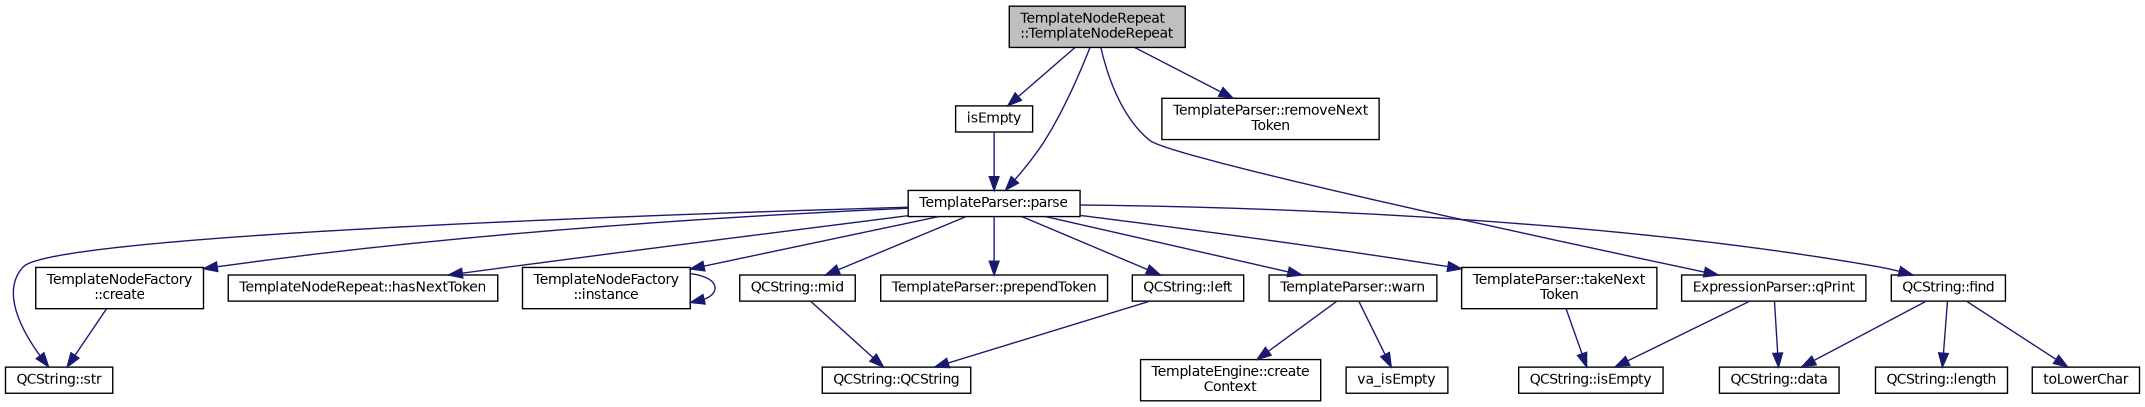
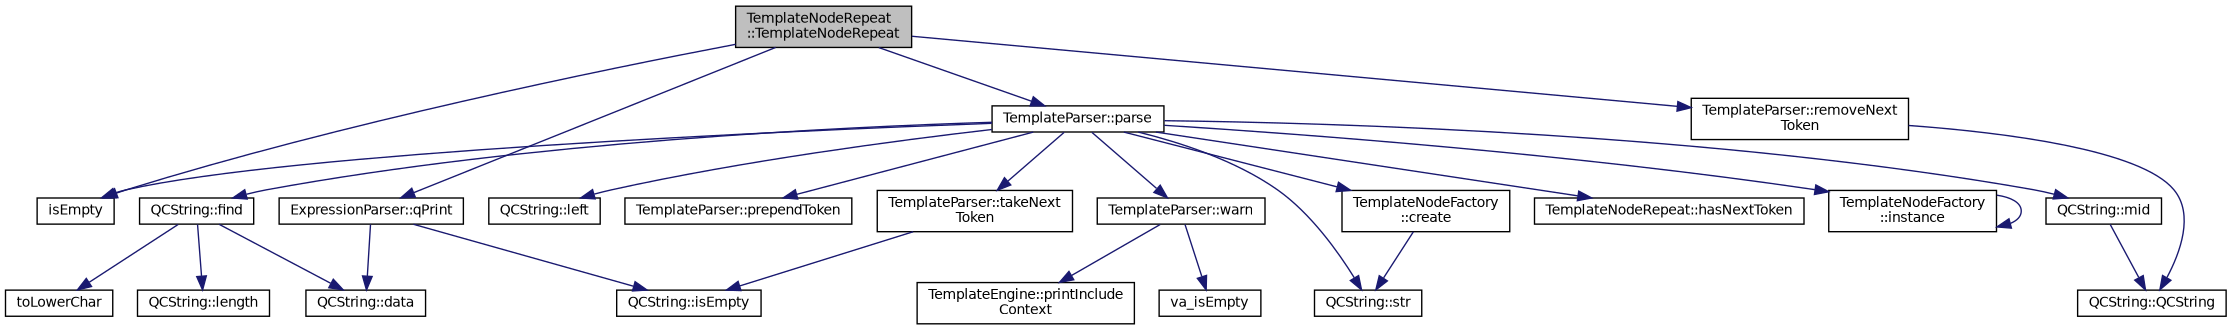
edge "isEmpty" -> "TemplateParser::parse": reversed
edge "QCString::left" -> "QCString::QCString": now "TemplateParser::removeNext Token" -> "QCString::QCString"
node "TemplateEngine::create Context": label "TemplateEngine::create Context" -> "TemplateEngine::printInclude Context"
